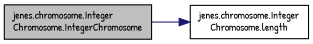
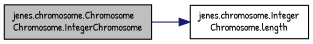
node "jenes.chromosome.Integer Chromosome.IntegerChromosome": label "jenes.chromosome.Integer Chromosome.IntegerChromosome" -> "jenes.chromosome.Chromosome Chromosome.IntegerChromosome"
